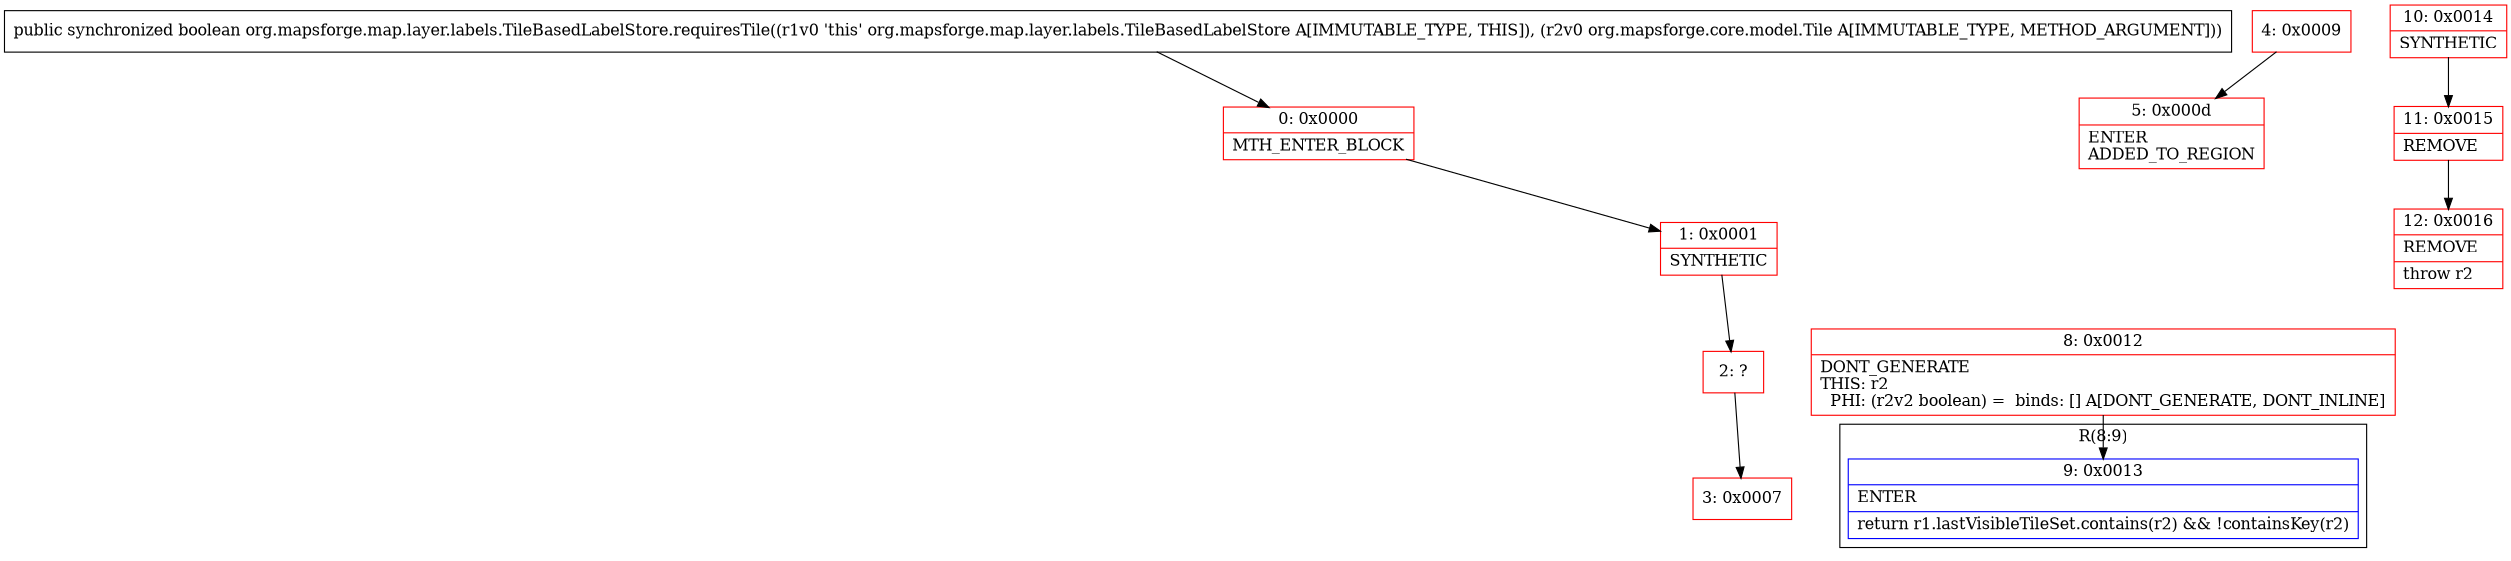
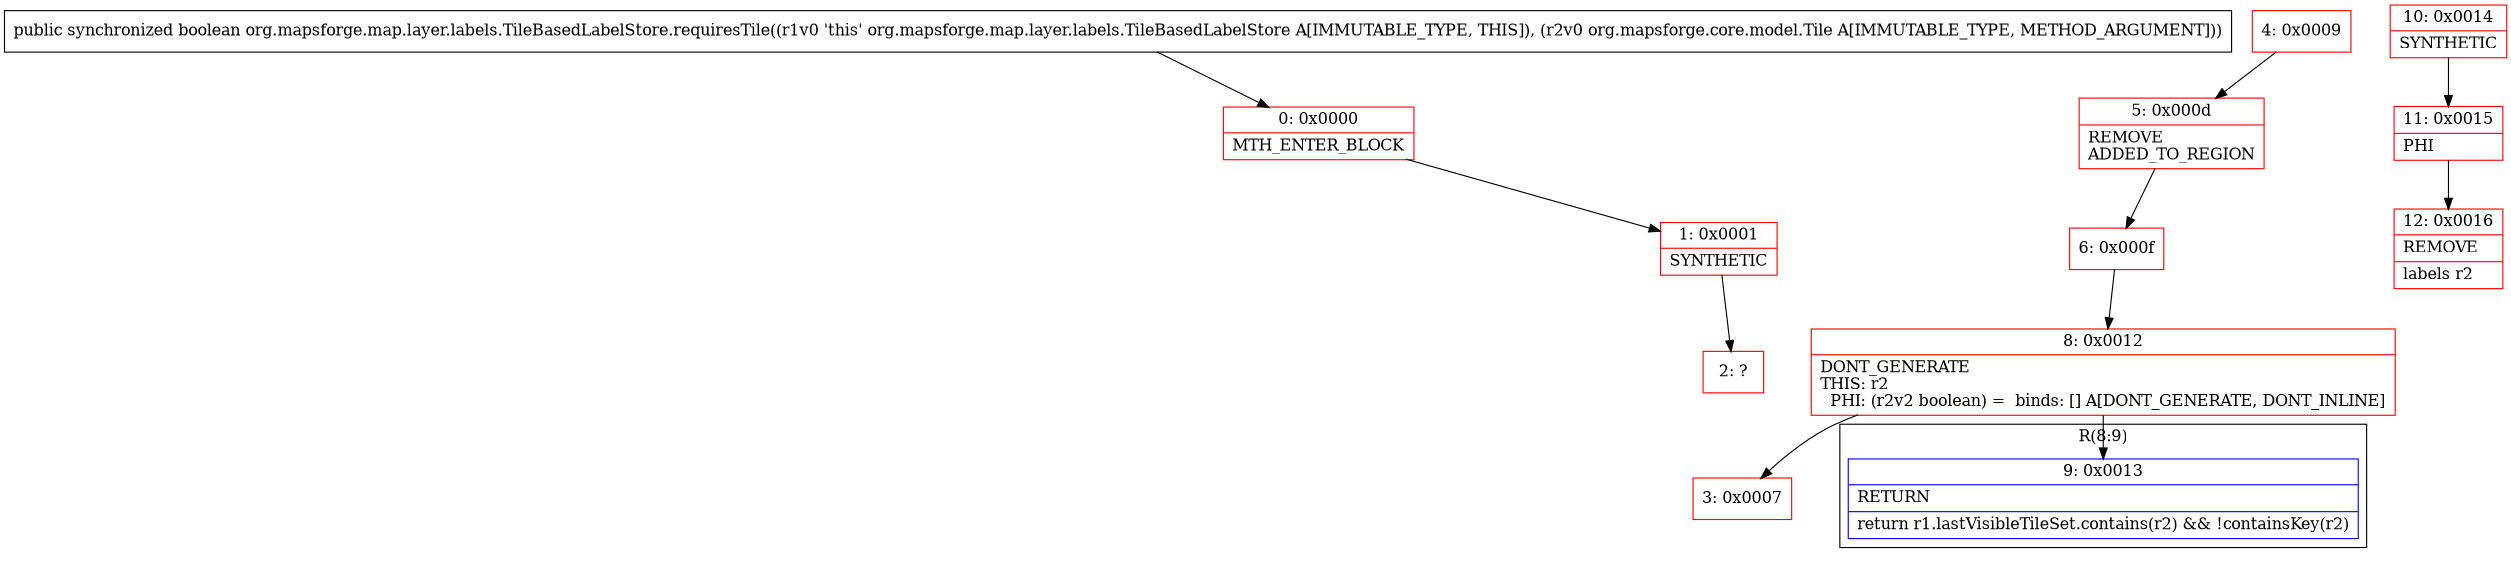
node "5: 0x000d": text "ENTER" -> "REMOVE"
node "11: 0x0015": text "REMOVE" -> "PHI"
node "6: 0x000f": added
node "12: 0x0016": text "throw r2" -> "labels r2"
edge "2: ?" -> "3: 0x0007": now "8: 0x0012" -> "3: 0x0007"
node "9: 0x0013": text "ENTER" -> "RETURN"
